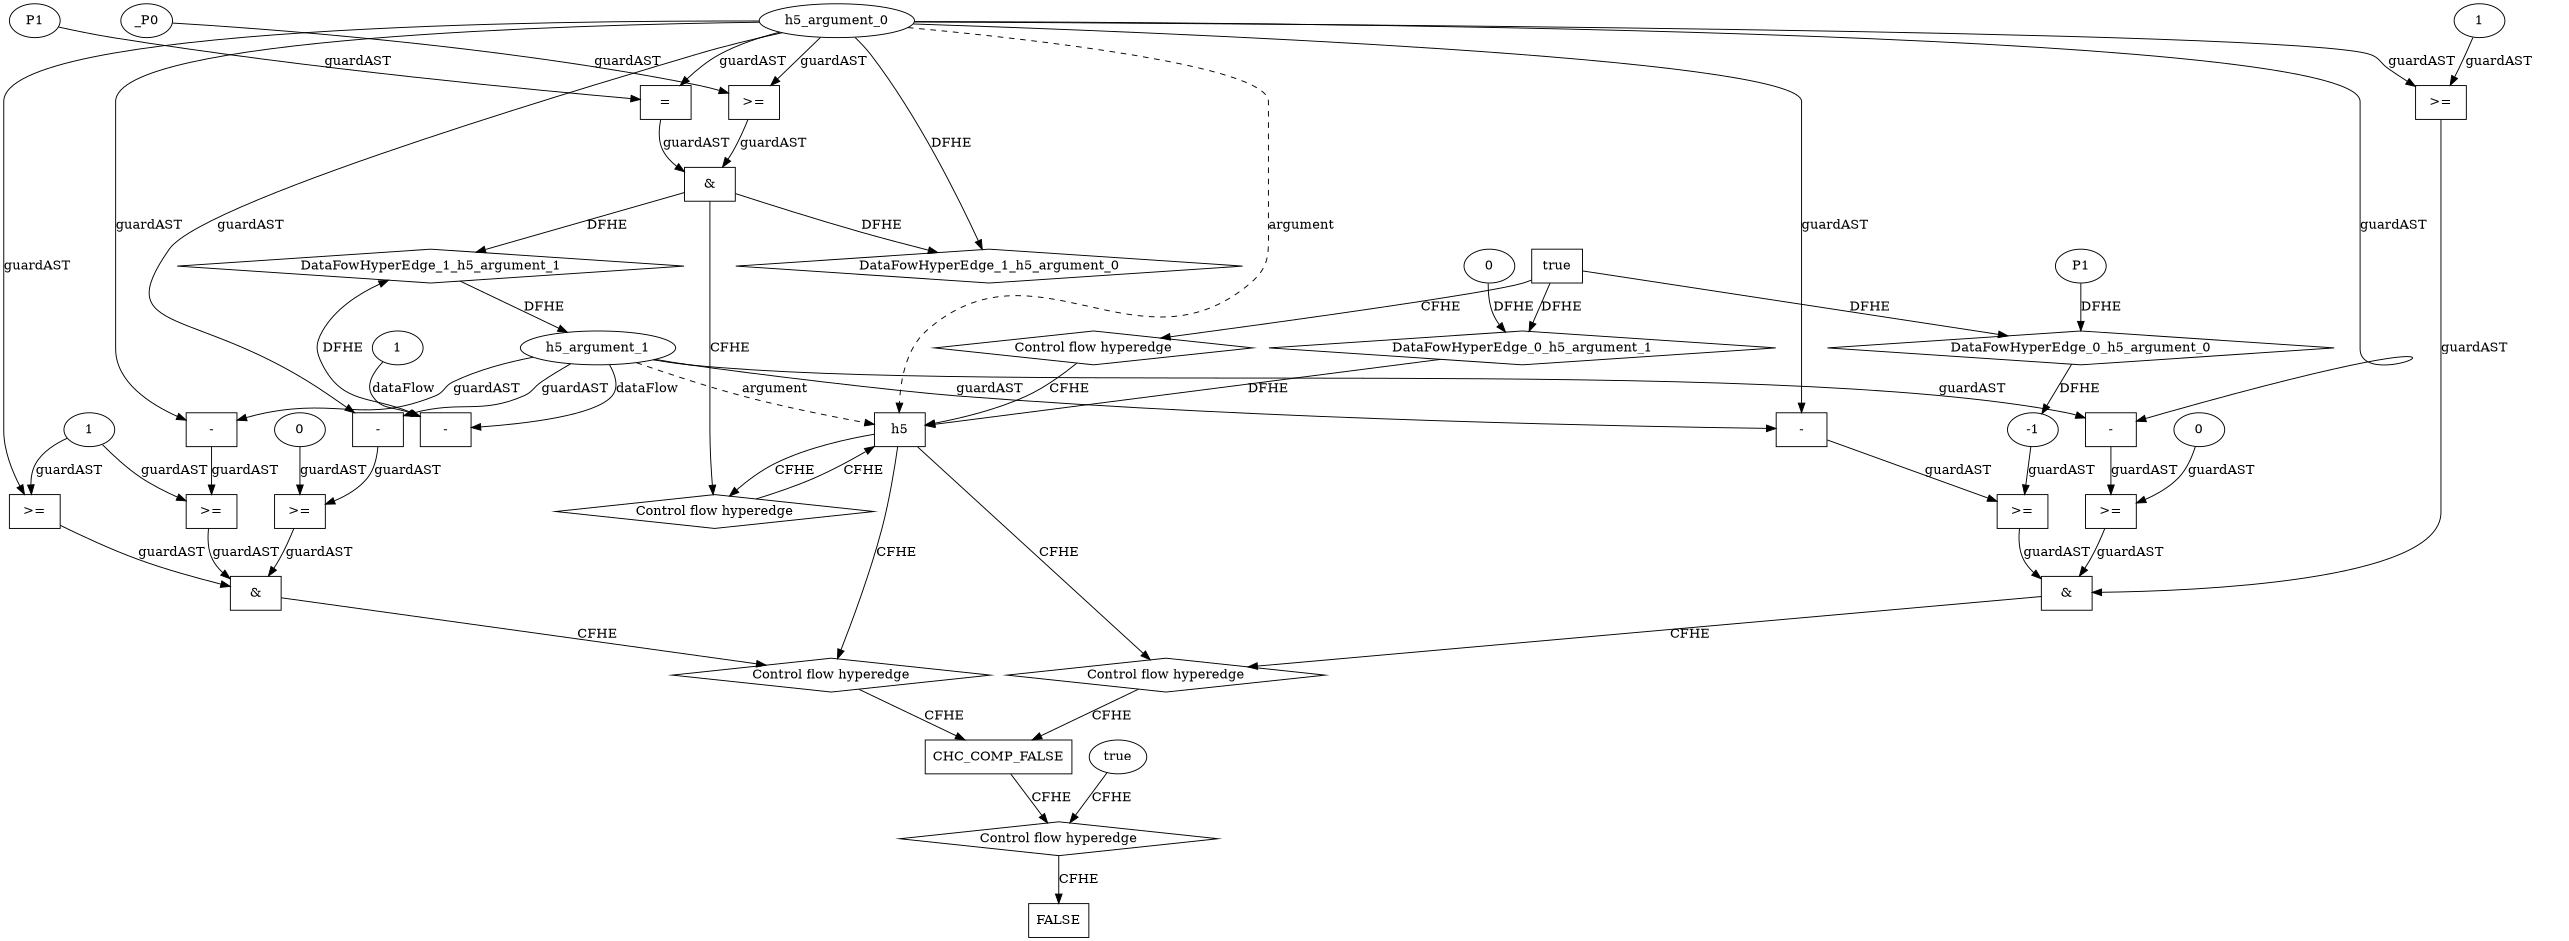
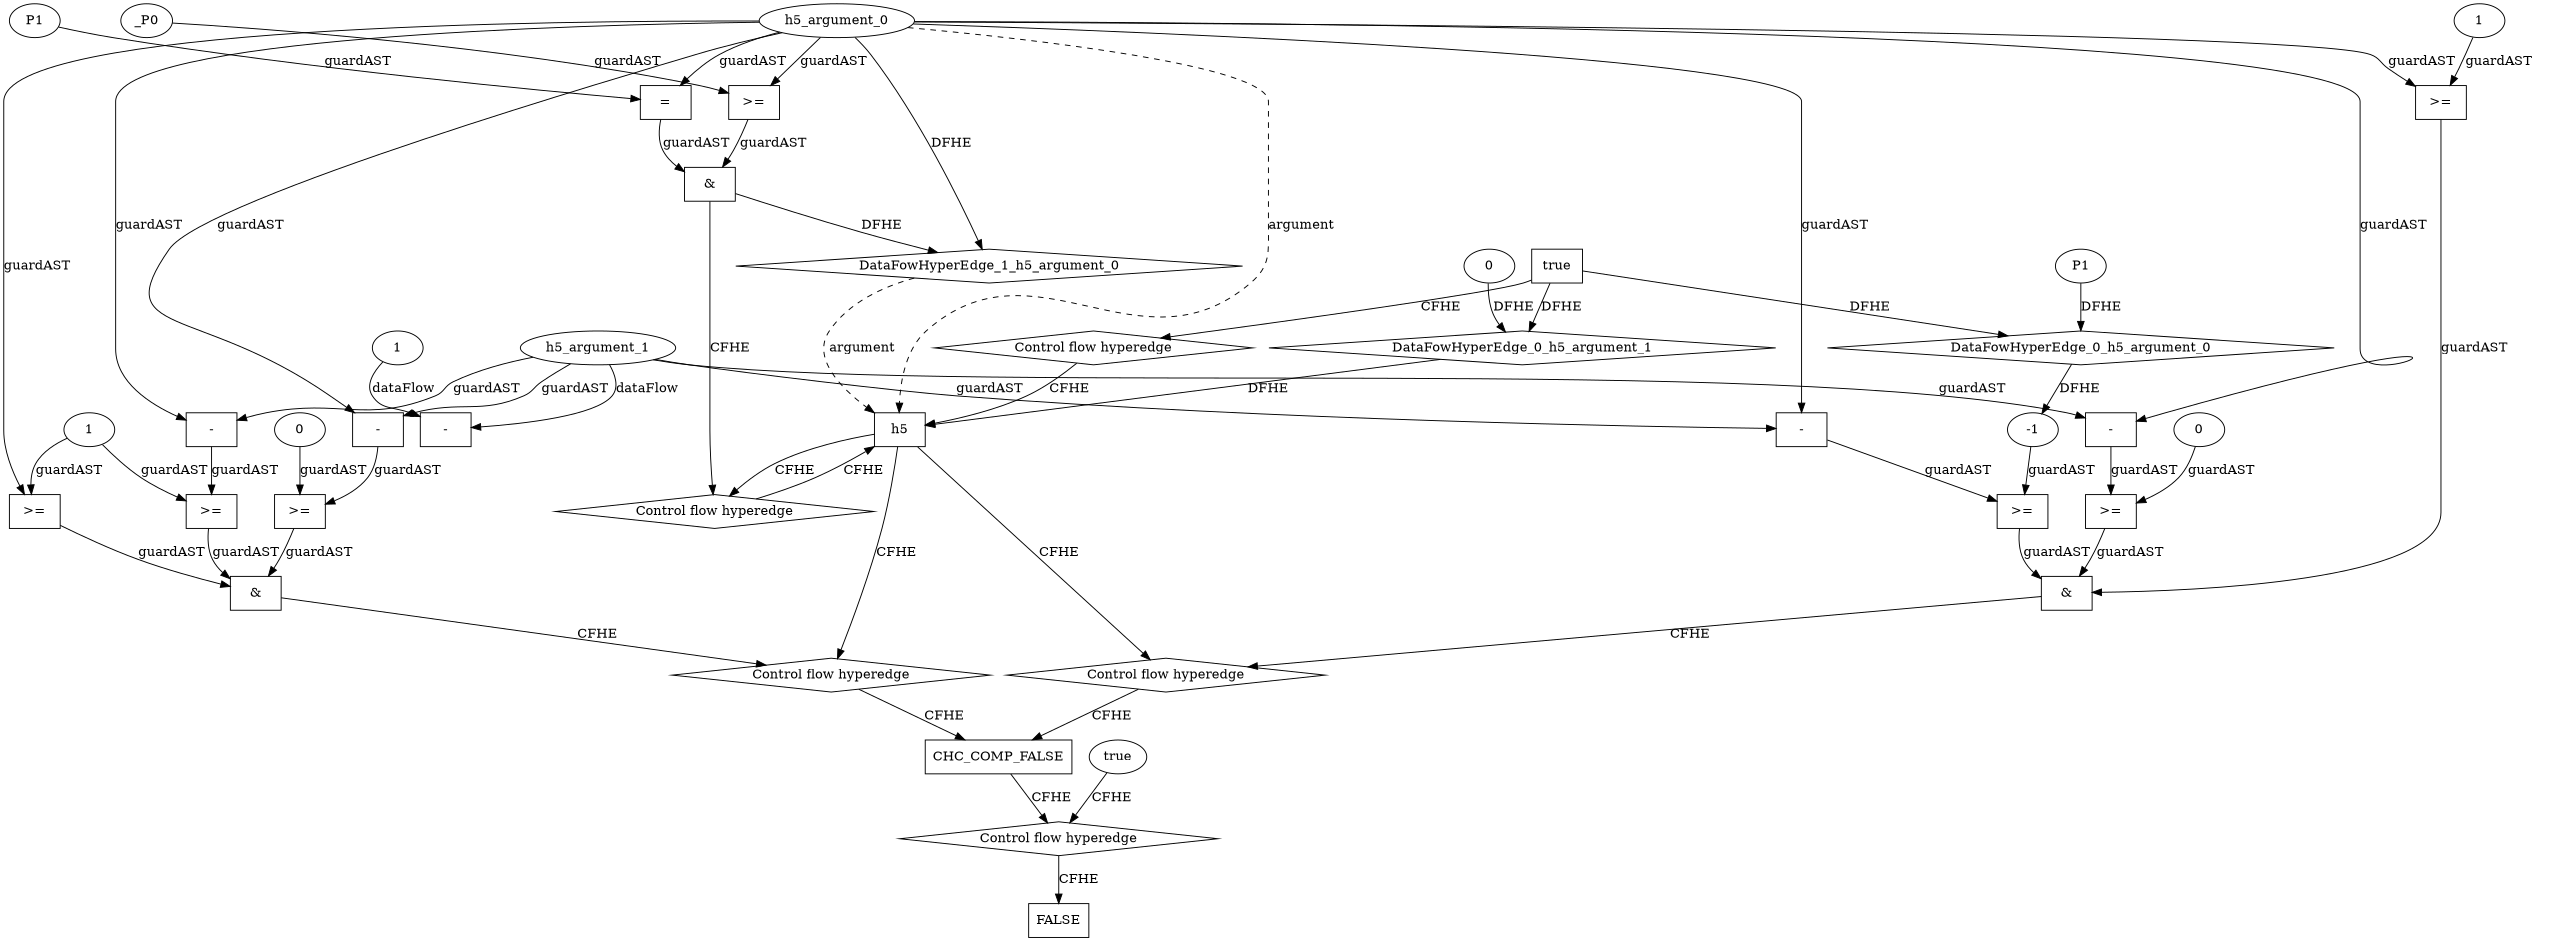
node "DataFowHyperEdge_1_h5_argument_1": removed
edge "h5_argument_1" -> "h5": now "DataFowHyperEdge_1_h5_argument_0" -> "h5"
